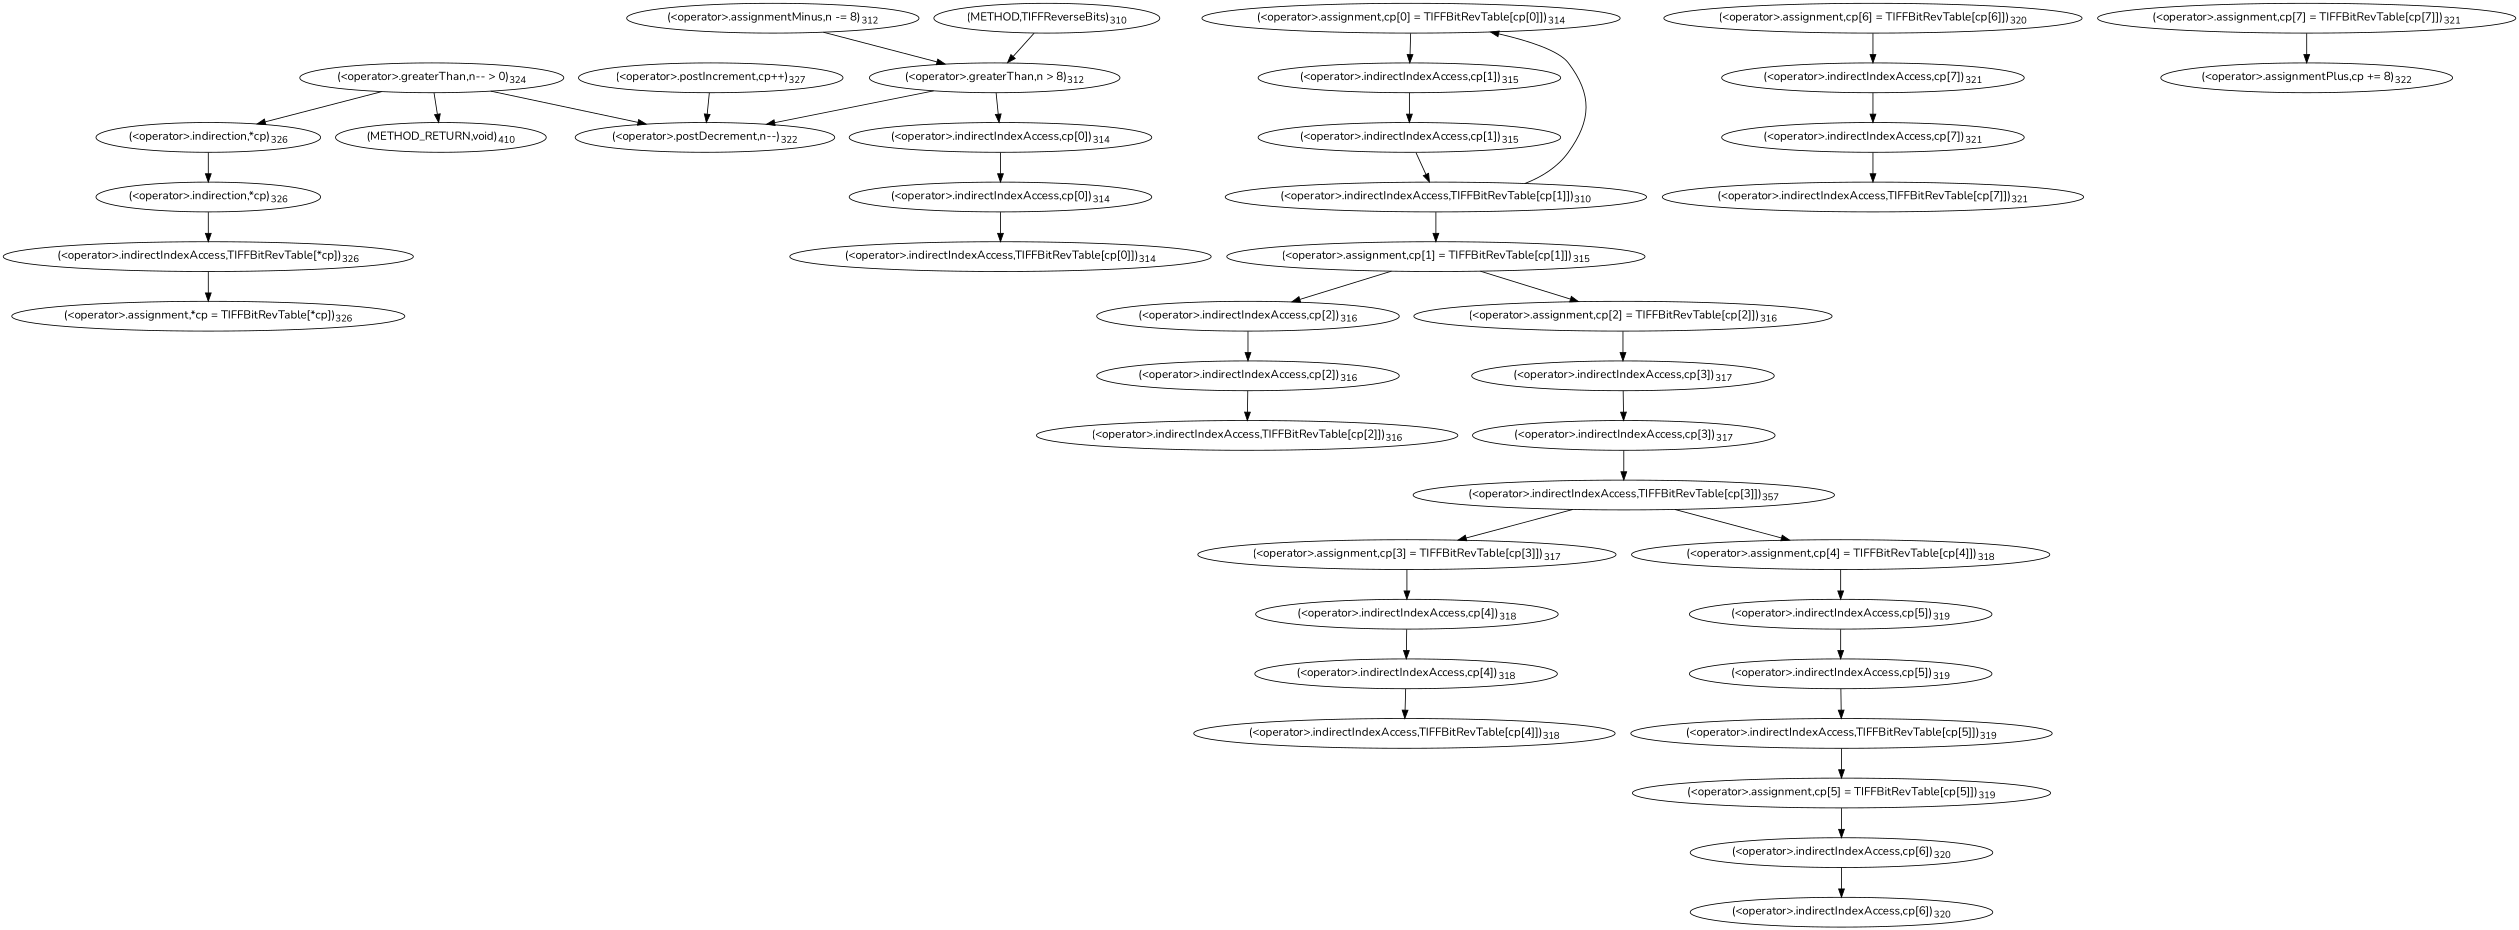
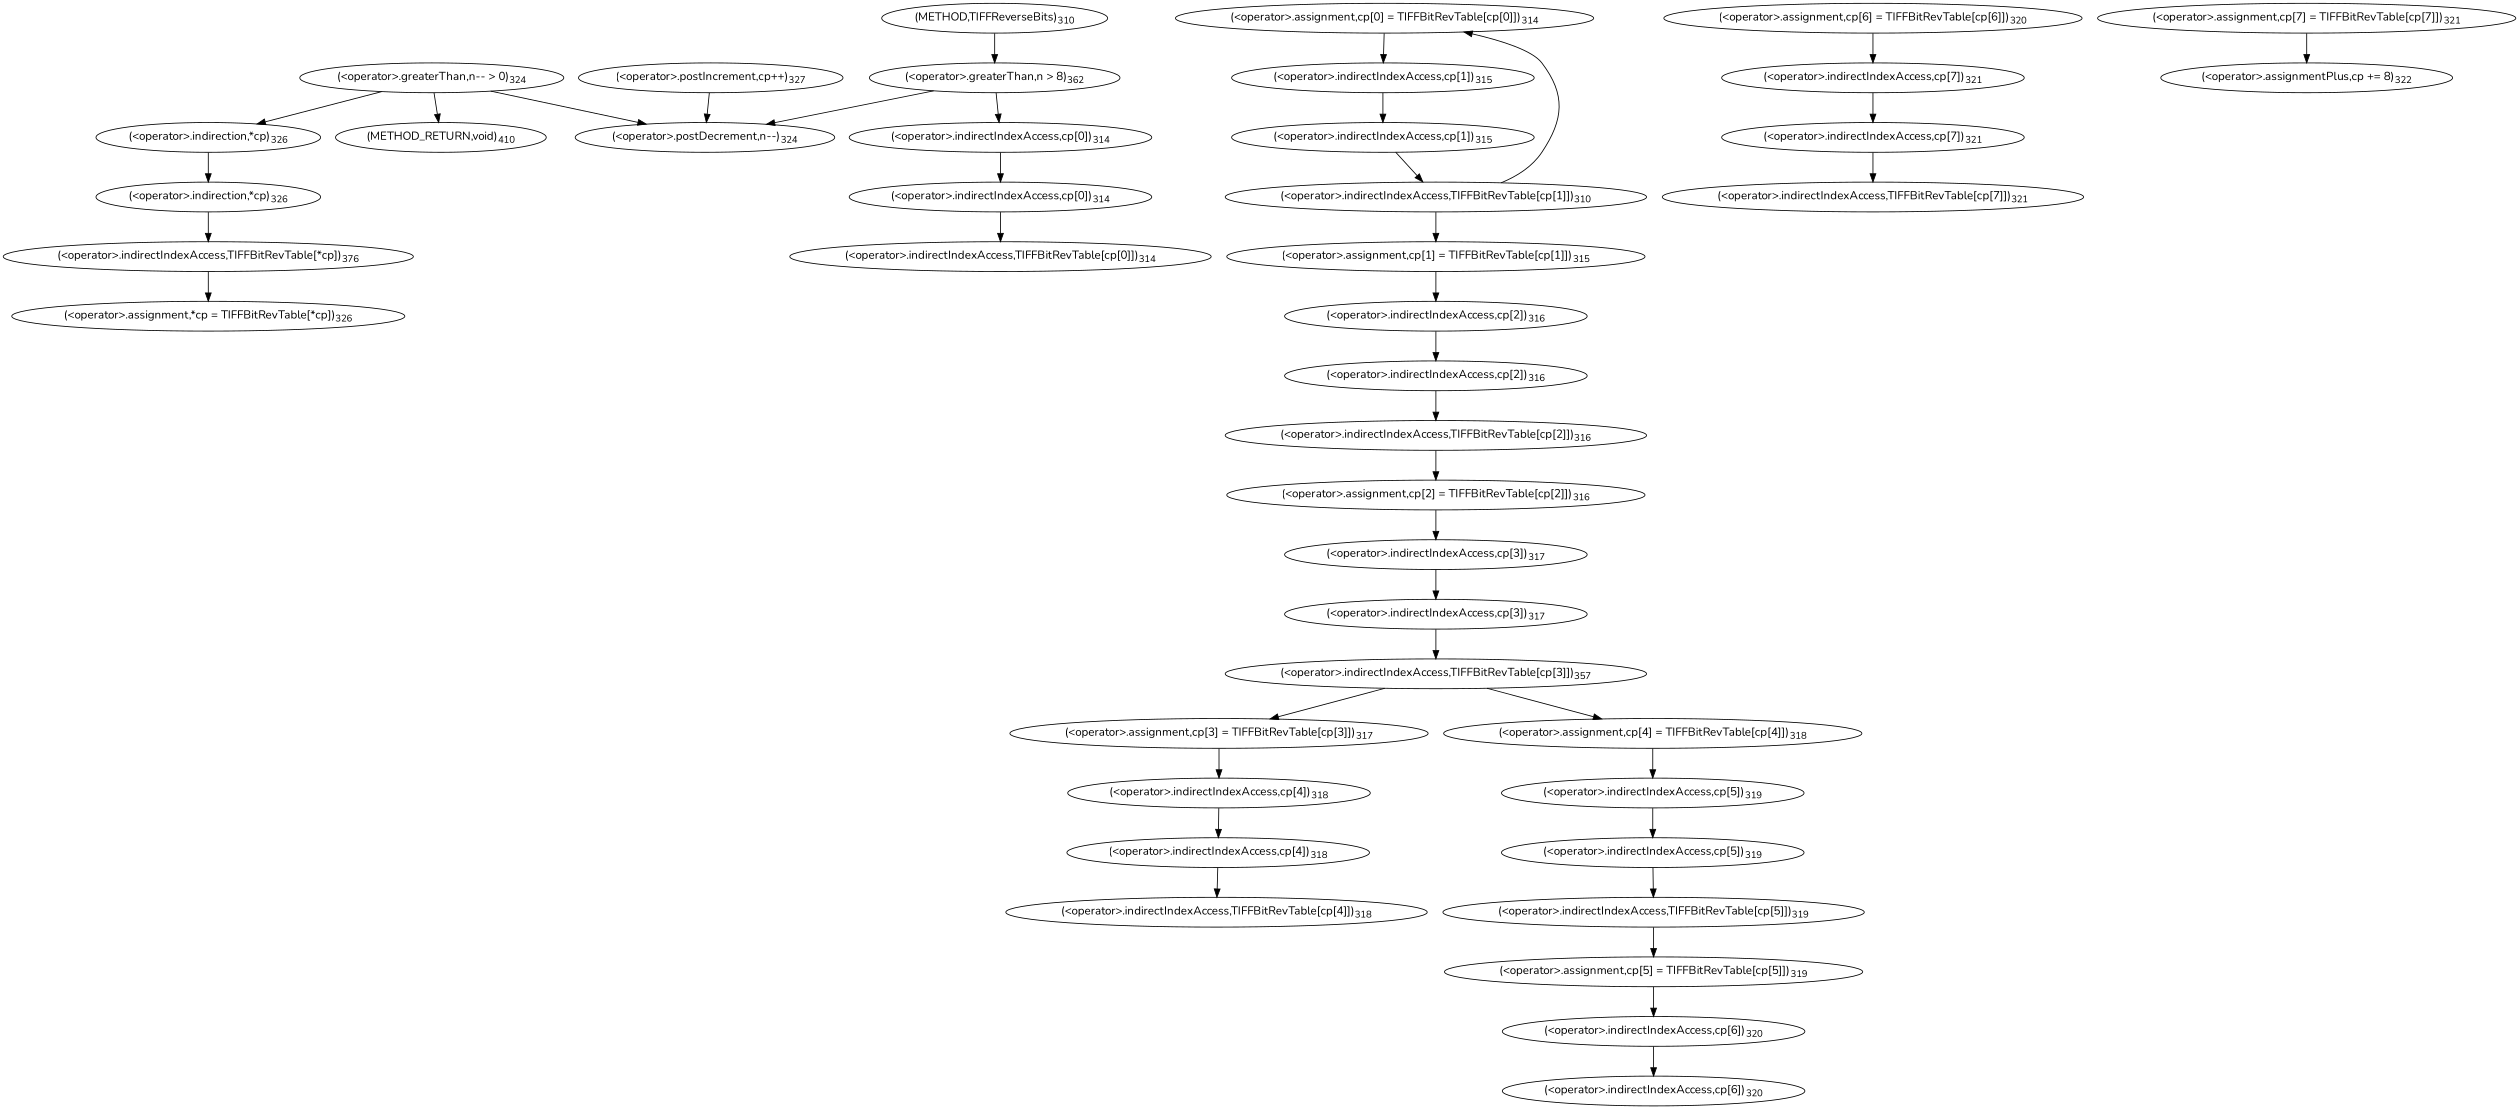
node "(<operator>.assignmentMinus,n -= 8)": removed
node "(<operator>.greaterThan,n > 8)": text "312" -> "362"
node "(<operator>.postDecrement,n--)": text "322" -> "324"
node "(<operator>.indirectIndexAccess,TIFFBitRevTable[*cp])": text "326" -> "376"
edge "(<operator>.assignment,cp[1] = TIFFBitRevTable[cp[1]])" -> "(<operator>.assignment,cp[2] = TIFFBitRevTable[cp[2]])": now "(<operator>.indirectIndexAccess,TIFFBitRevTable[cp[2]])" -> "(<operator>.assignment,cp[2] = TIFFBitRevTable[cp[2]])"
